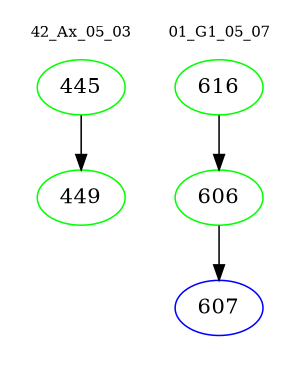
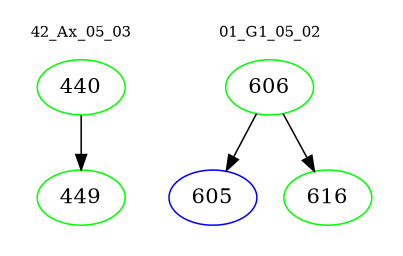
cluster "01_G1_05_07": label "01_G1_05_07" -> "01_G1_05_02"
node "445": label "445" -> "440"
edge "616" -> "606": reversed
node "607": label "607" -> "605"
